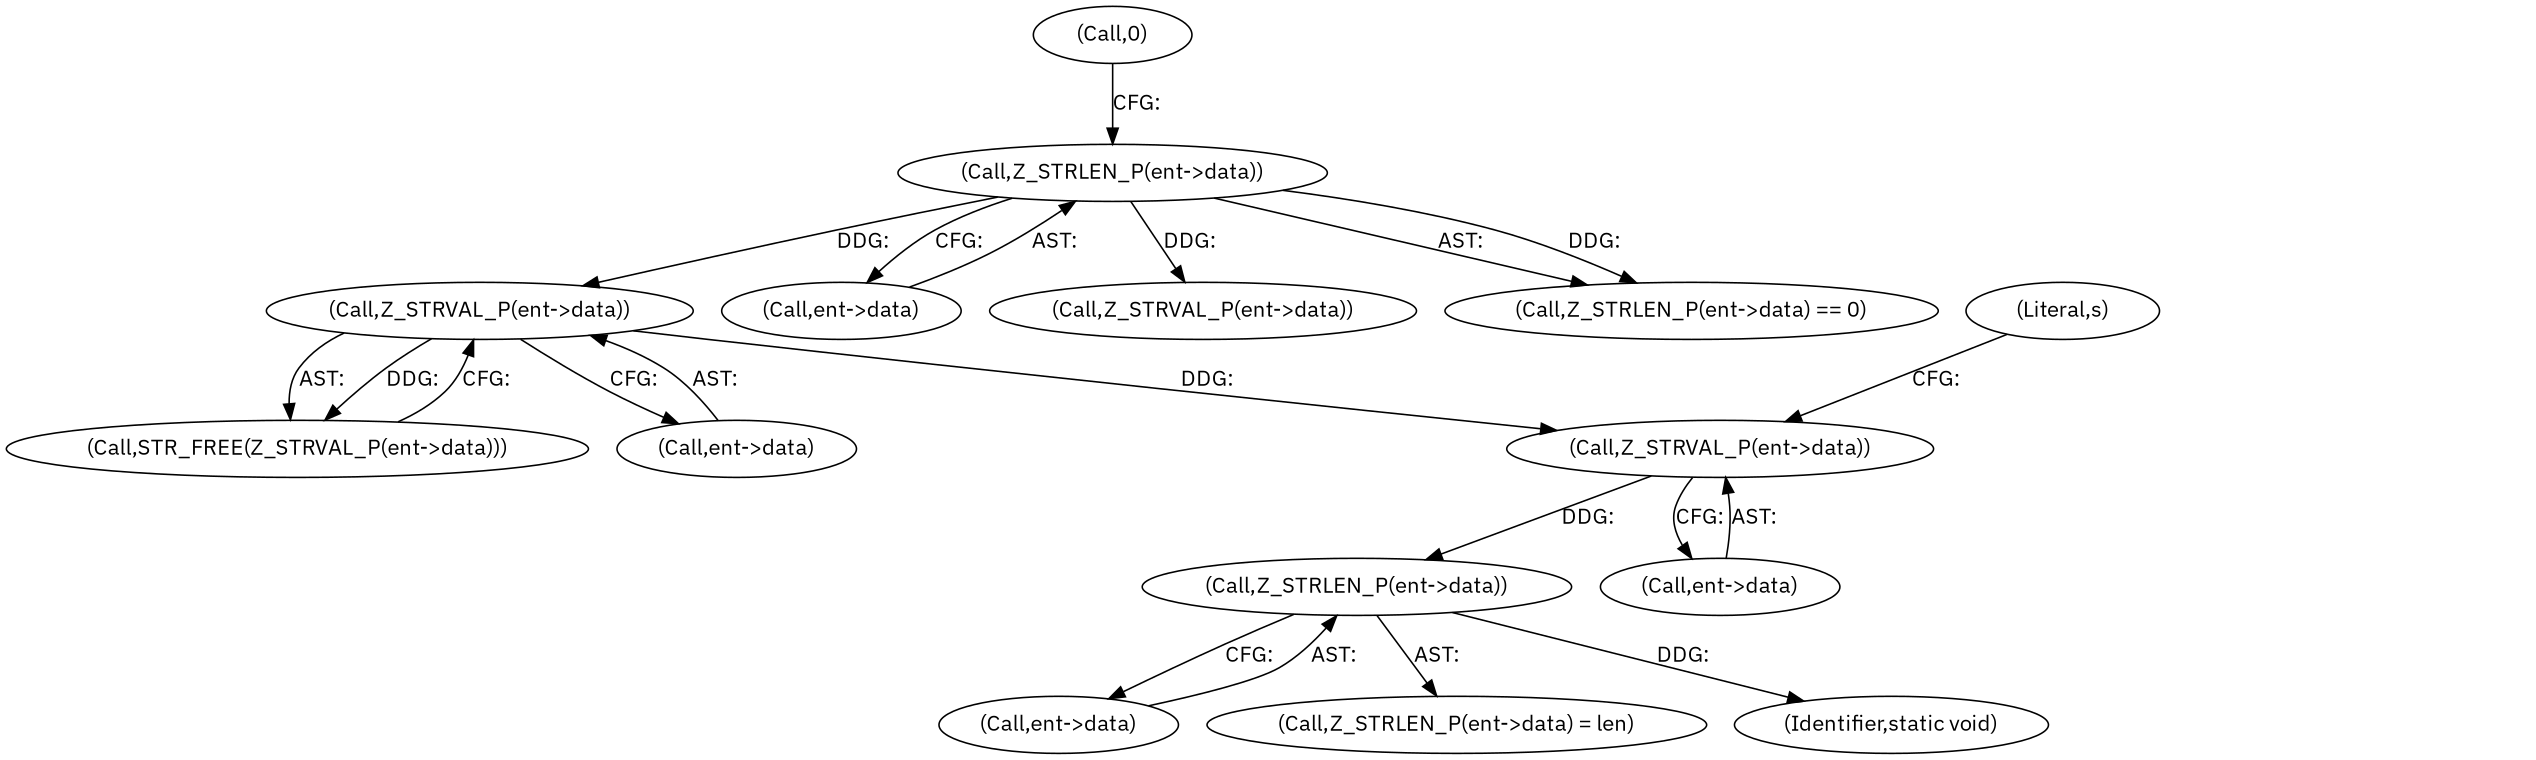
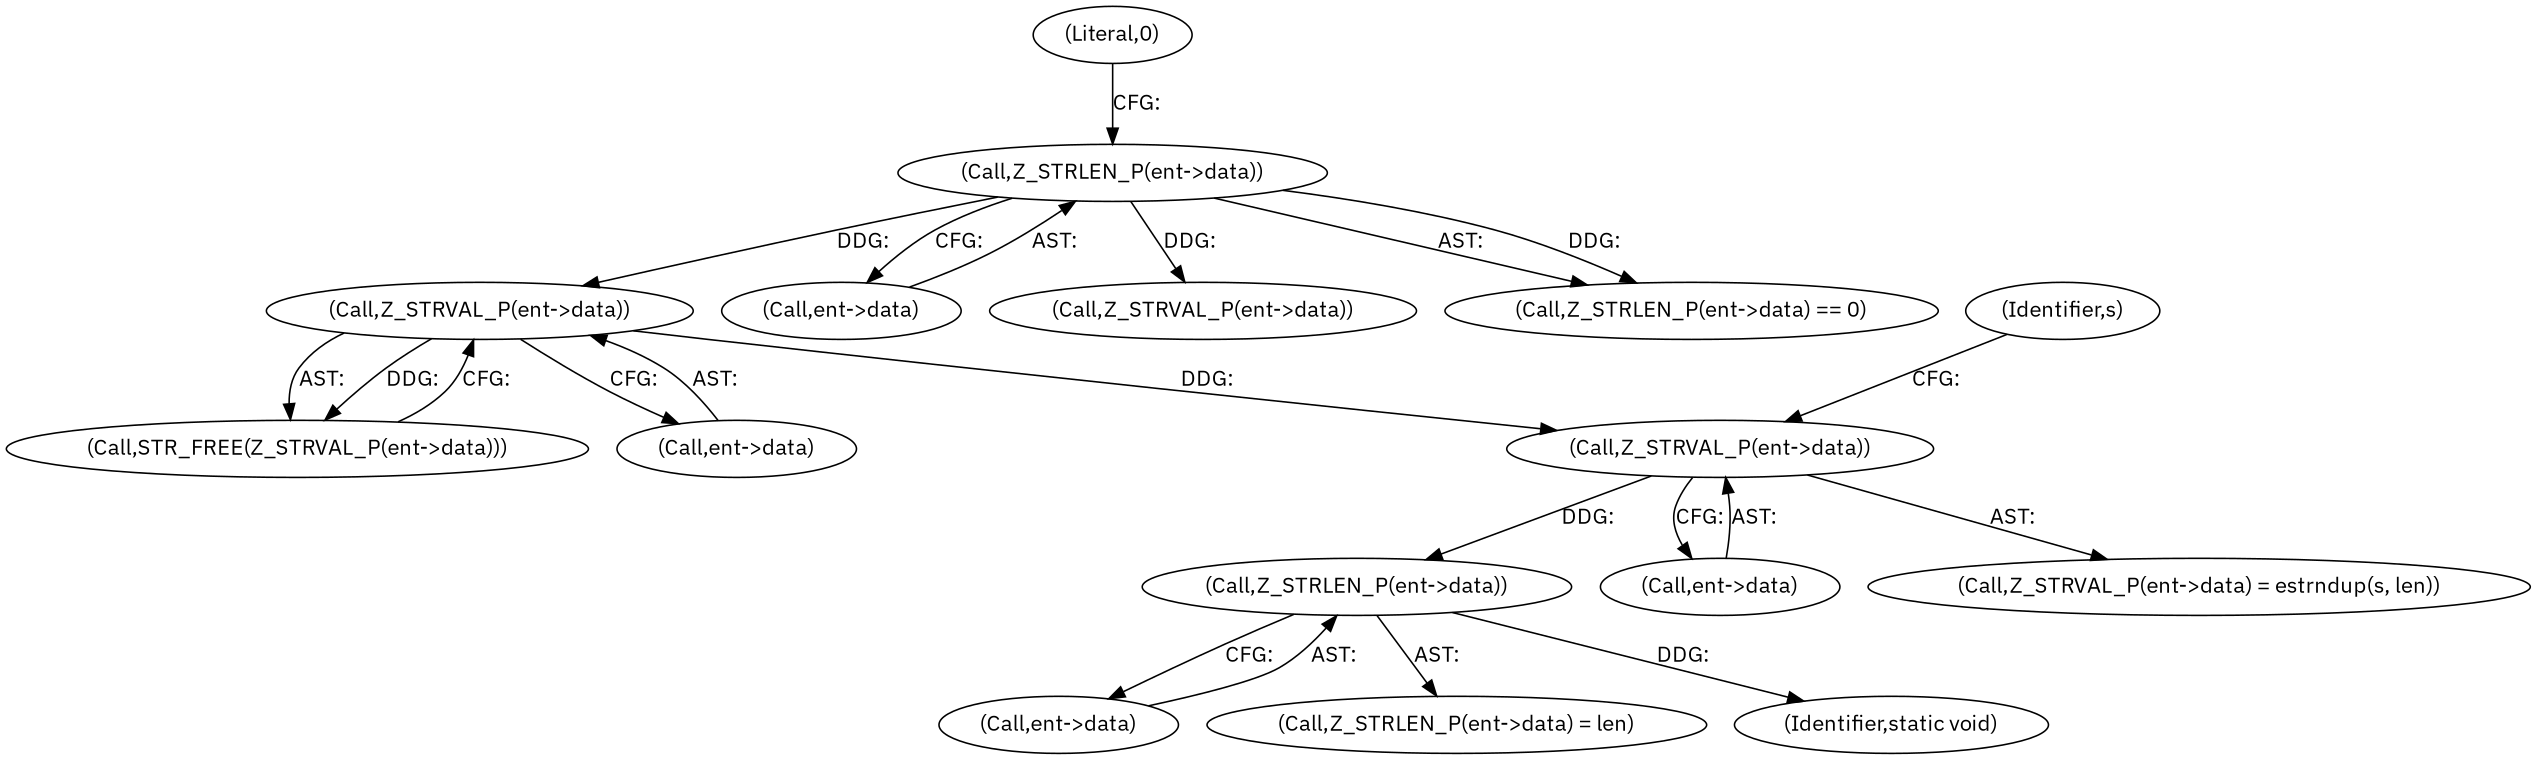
node "(Call,0)": label "(Call,0)" -> "(Literal,0)"
node "(Literal,s)": label "(Literal,s)" -> "(Identifier,s)"
node "(Call,Z_STRVAL_P(ent->data) = estrndup(s, len))": added
